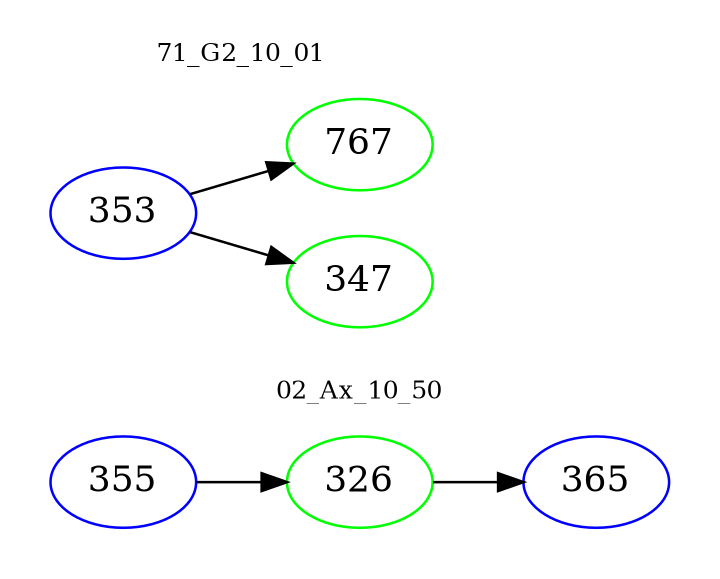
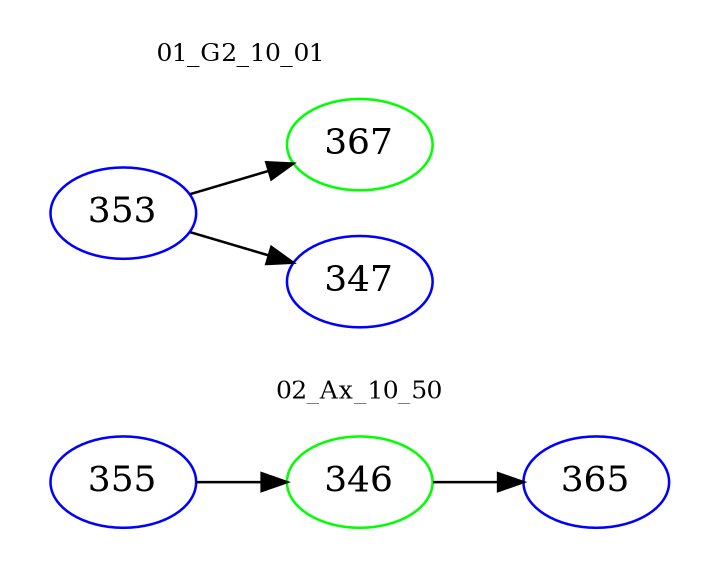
cluster "71_G2_10_01": label "71_G2_10_01" -> "01_G2_10_01"
node "767": label "767" -> "367"
node "347": color green -> blue
node "326": label "326" -> "346"
